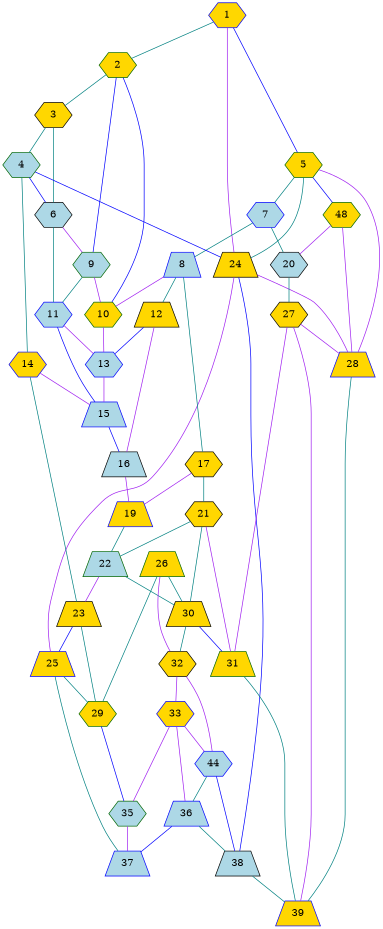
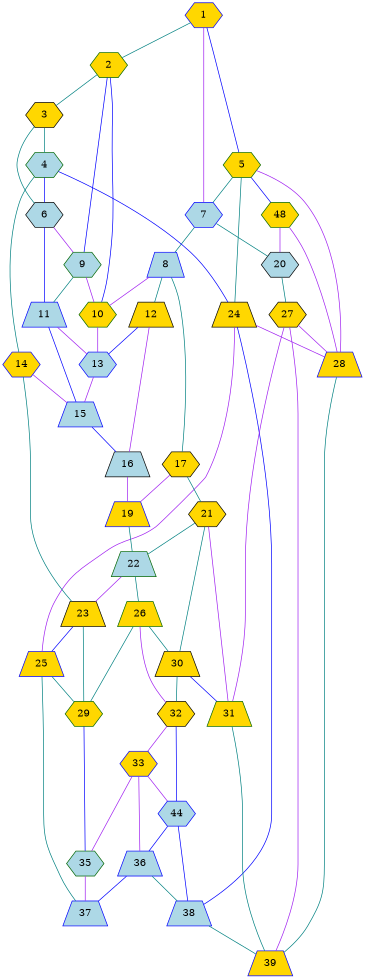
edge "1" -- "24": now "1" -- "7"
edge "6" -- "11": color teal -> blue
node "11": shape hexagon -> trapezium
edge "22" -- "30": now "22" -- "26"
edge "32" -- "44": color purple -> blue
edge "44" -- "36": color teal -> blue
node "38": color black -> blue
